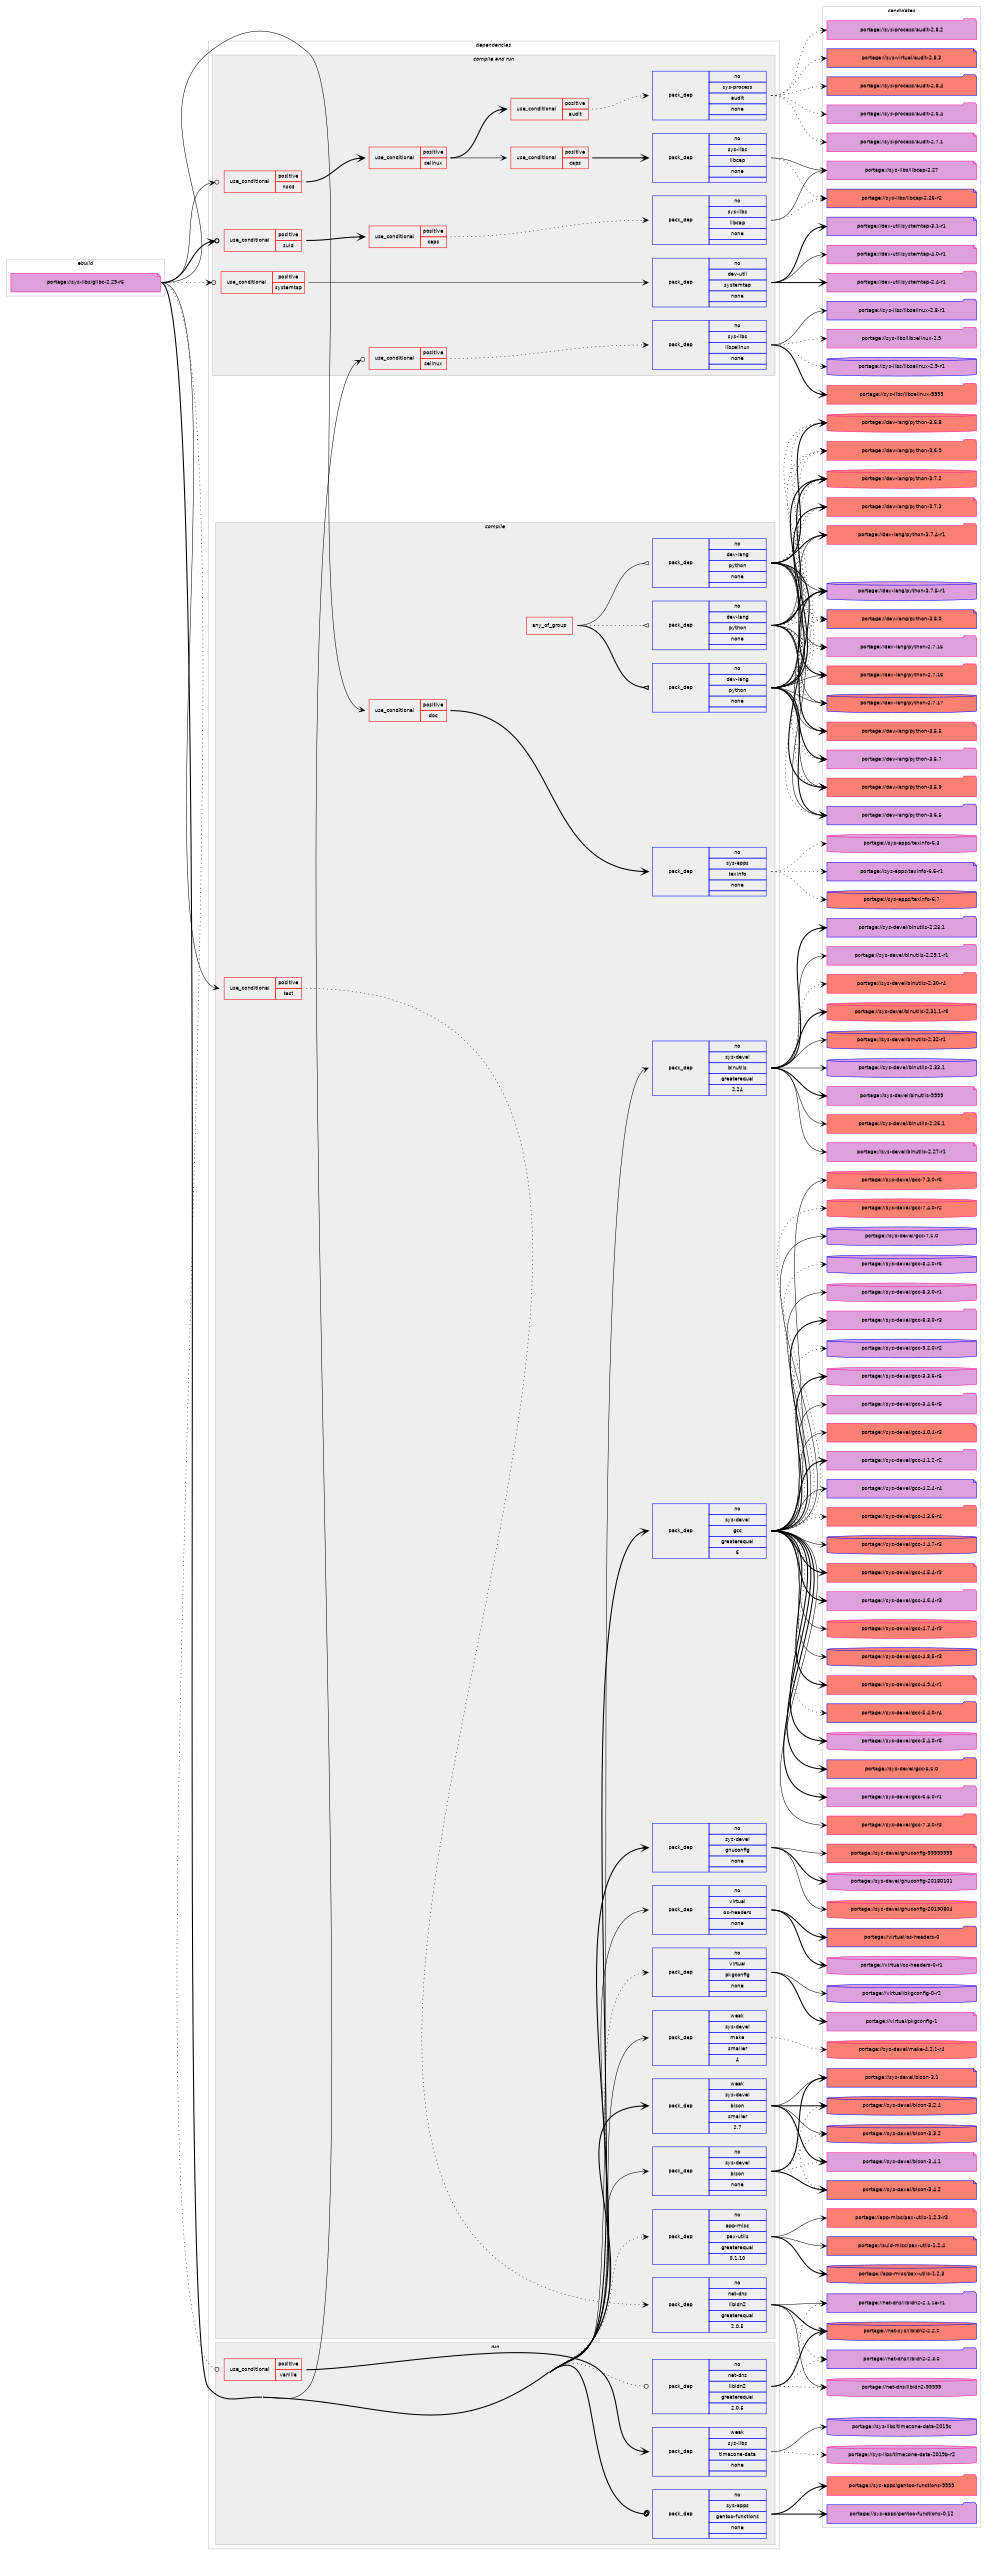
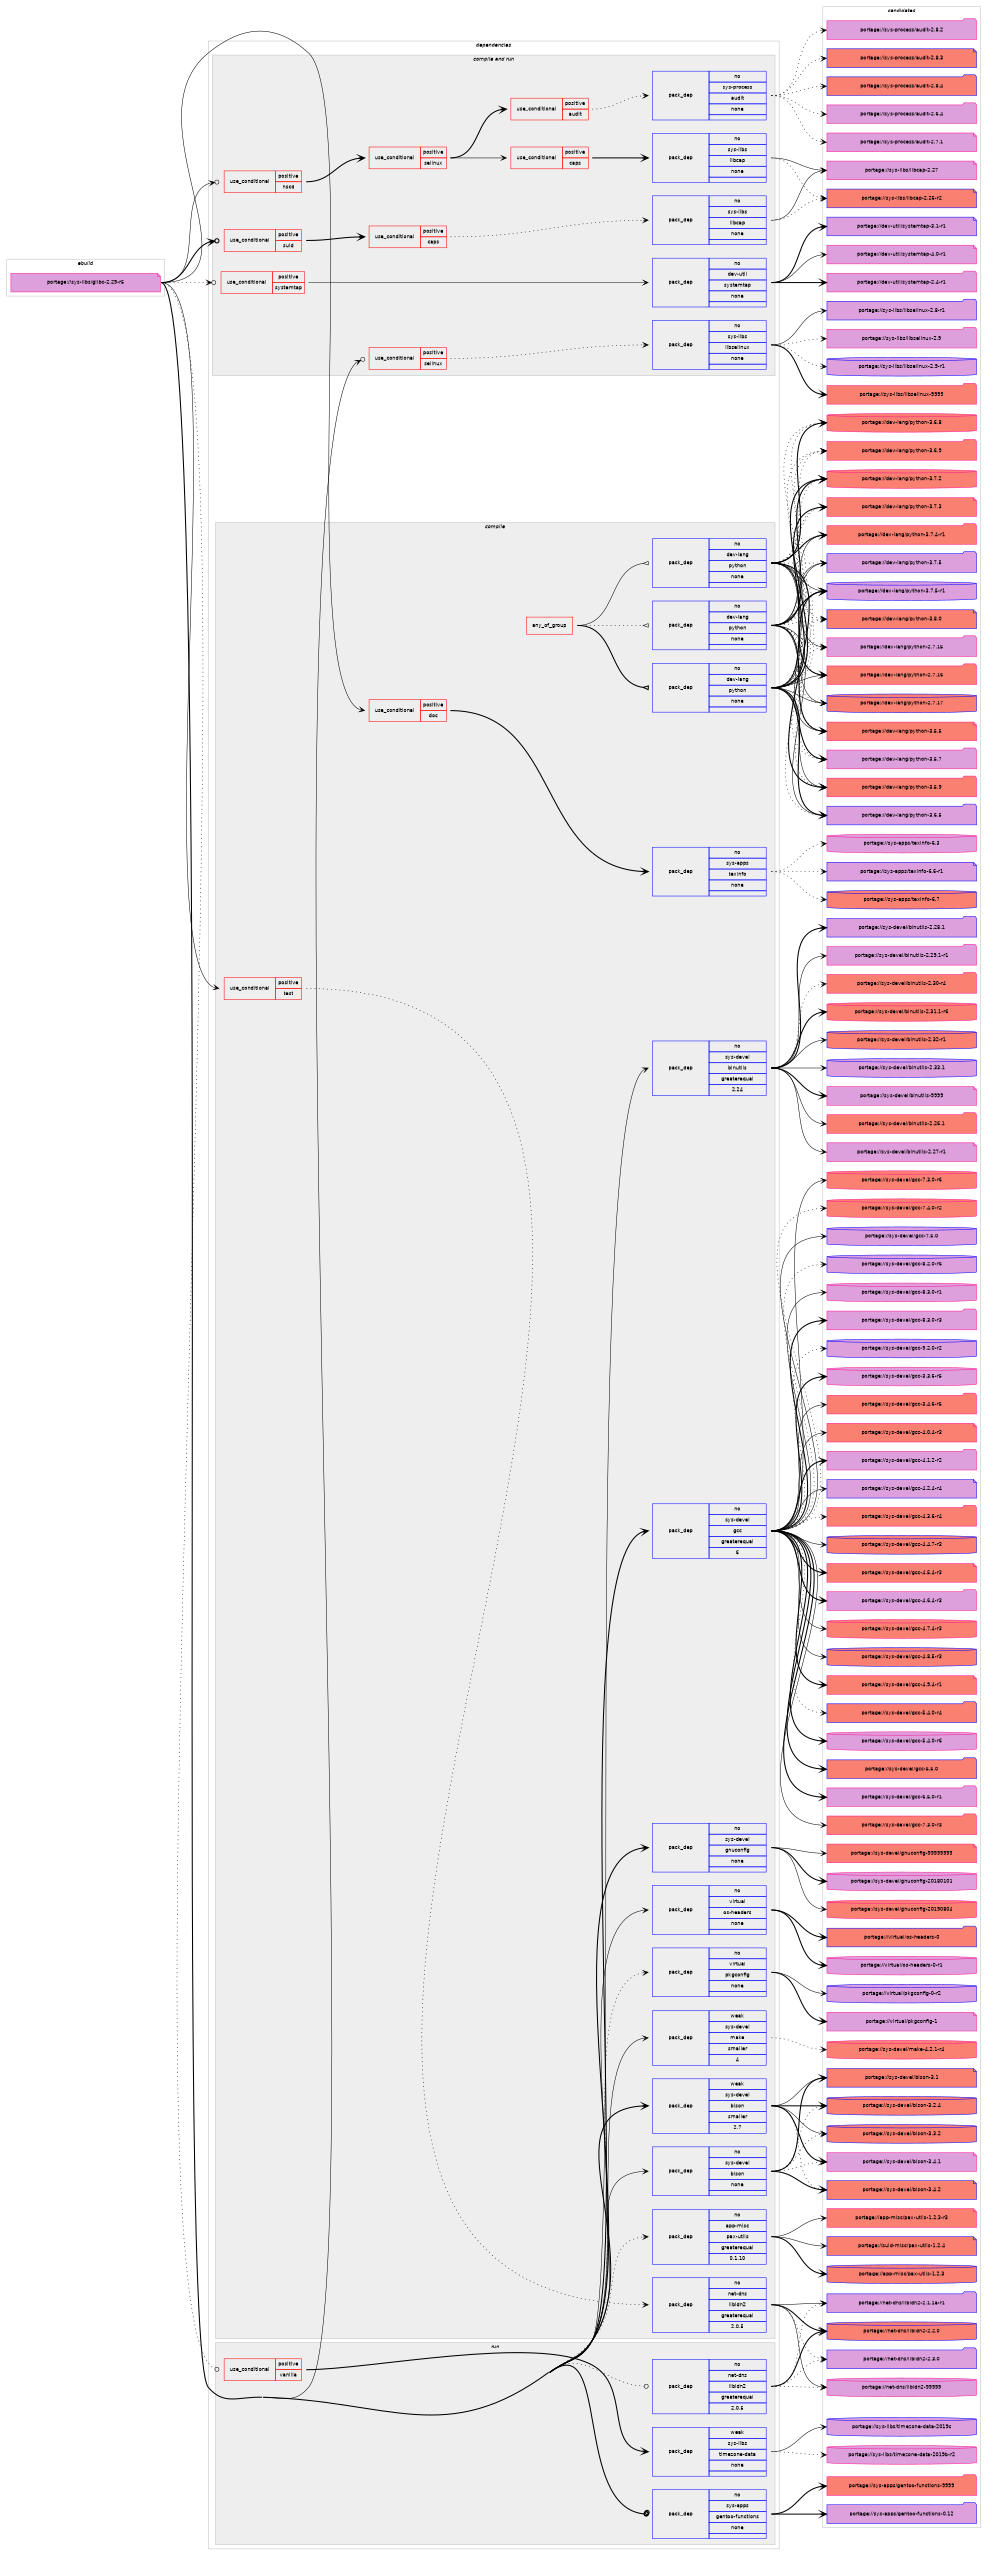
node "portage://sys-virtual/audit-2.8.3": label "portage://sys-virtual/audit-2.8.3" -> "portage://sys-process/audit-2.8.3"
node "portage://dev-lang/python-3.7.5": added
node "portage://sys-devel/gcc-3.4.6-r5": fillcolor plum -> salmon
node "portage://net-sys/libidn2-2.2.0": label "portage://net-sys/libidn2-2.2.0" -> "portage://net-dns/libidn2-2.2.0"
